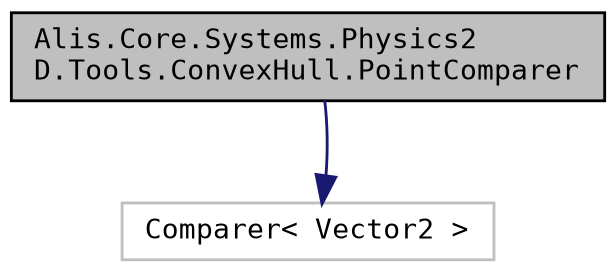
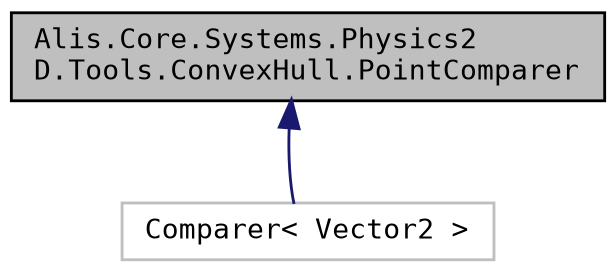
edge "Alis.Core.Systems.Physics2 D.Tools.ConvexHull.PointComparer" -> "Comparer< Vector2 >": reversed
